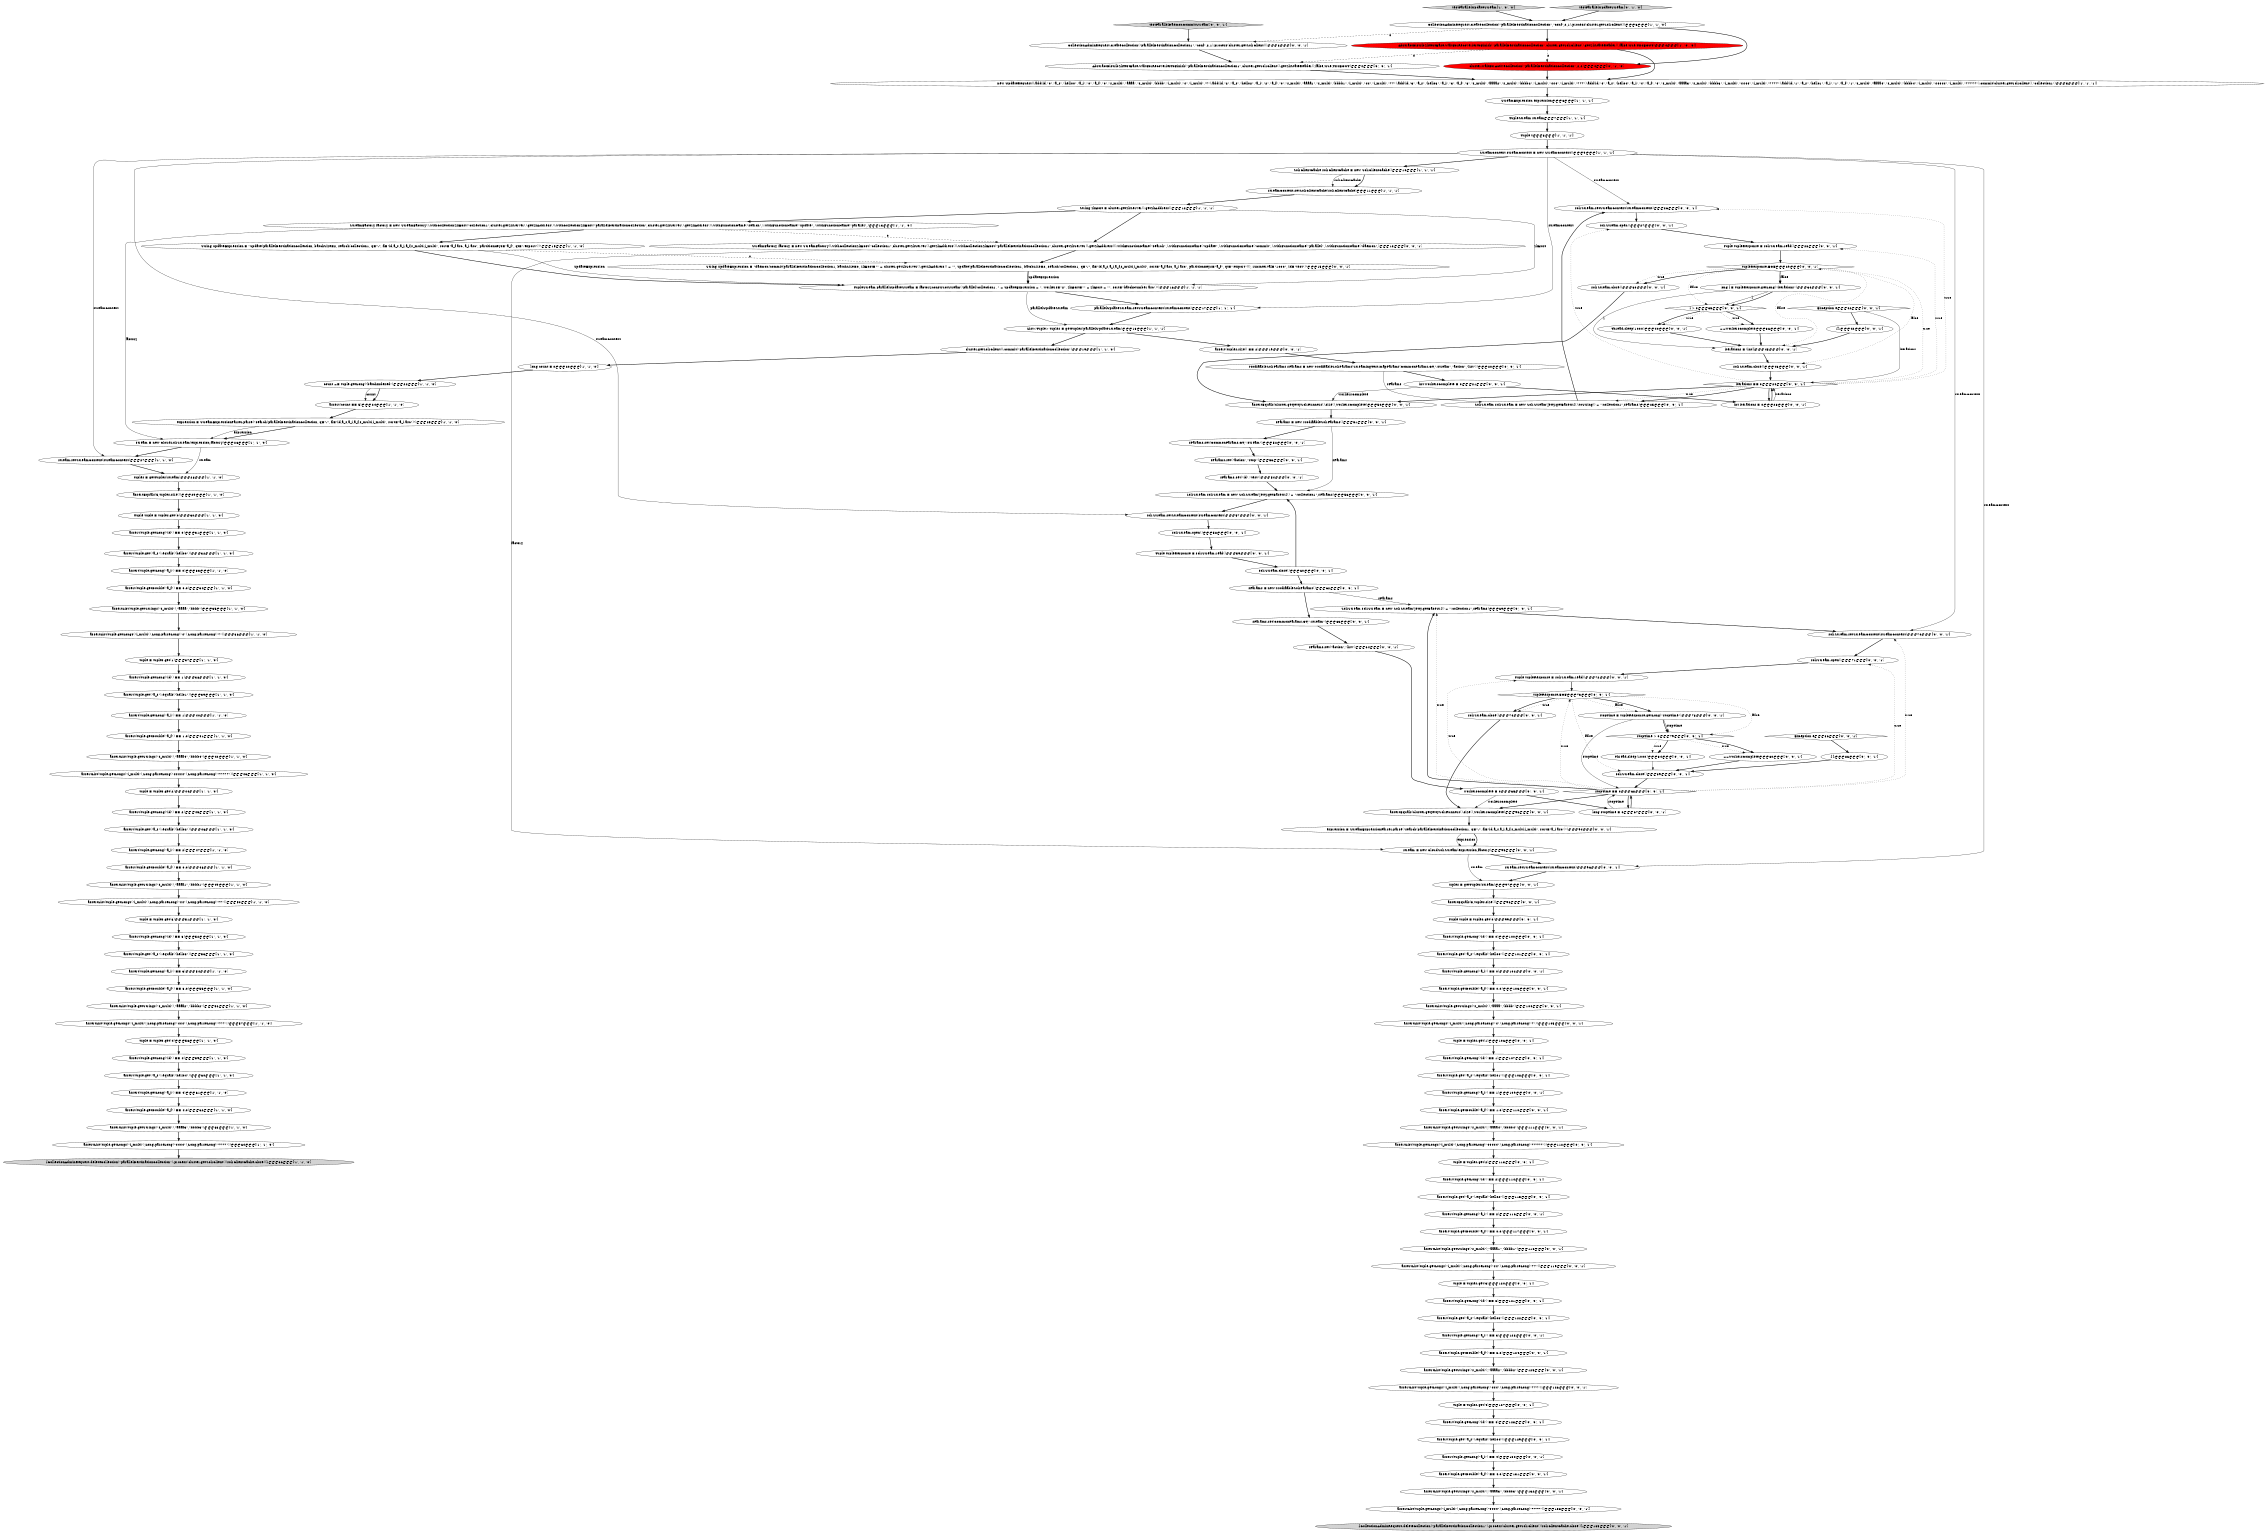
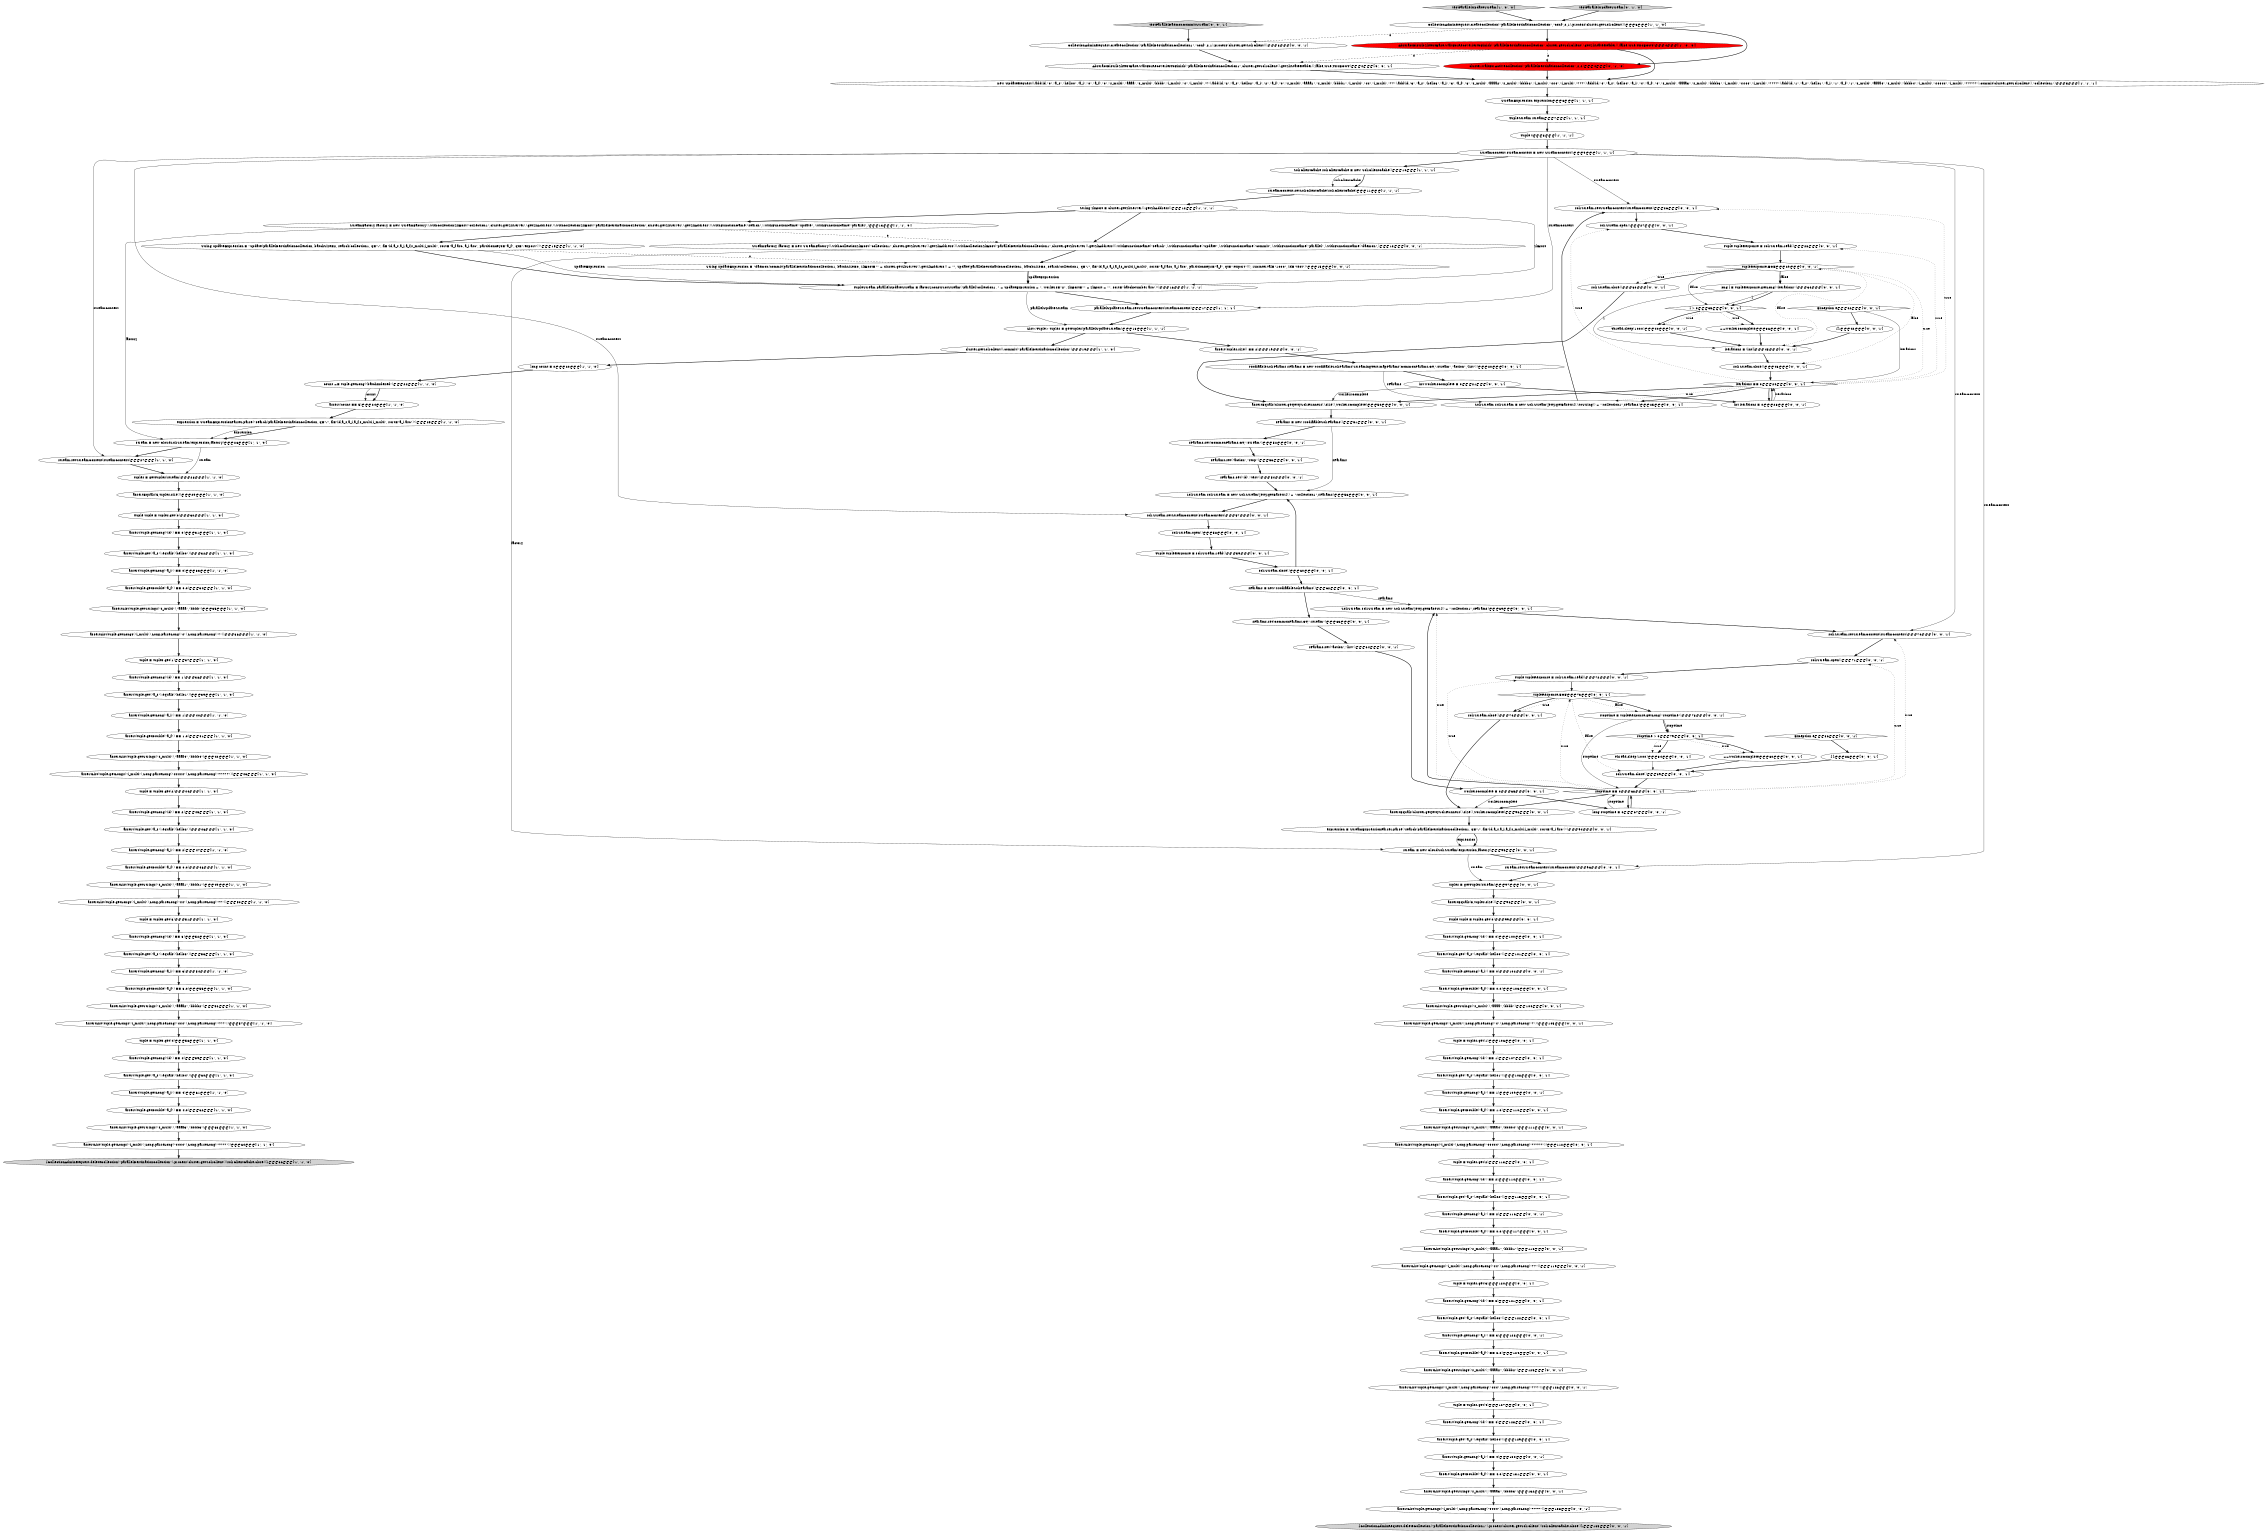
edge "tupleResponse.EOF@@@29@@@['0', '0', '1']" -> "l > 0@@@35@@@['0', '0', '1']": style dotted -> solid
edge "tupleResponse.EOF@@@73@@@['0', '0', '1']" -> "stopTime > 0@@@79@@@['0', '0', '1']": removed, label "false"
